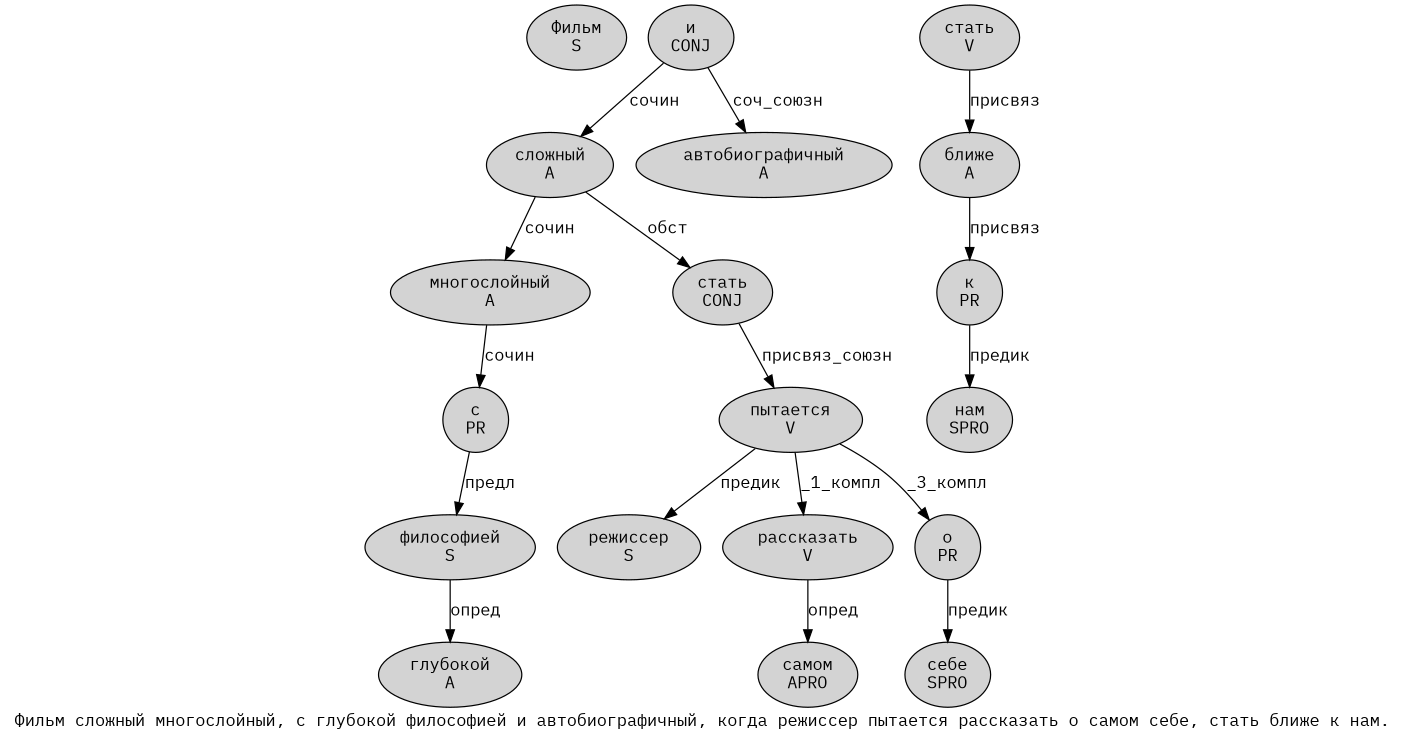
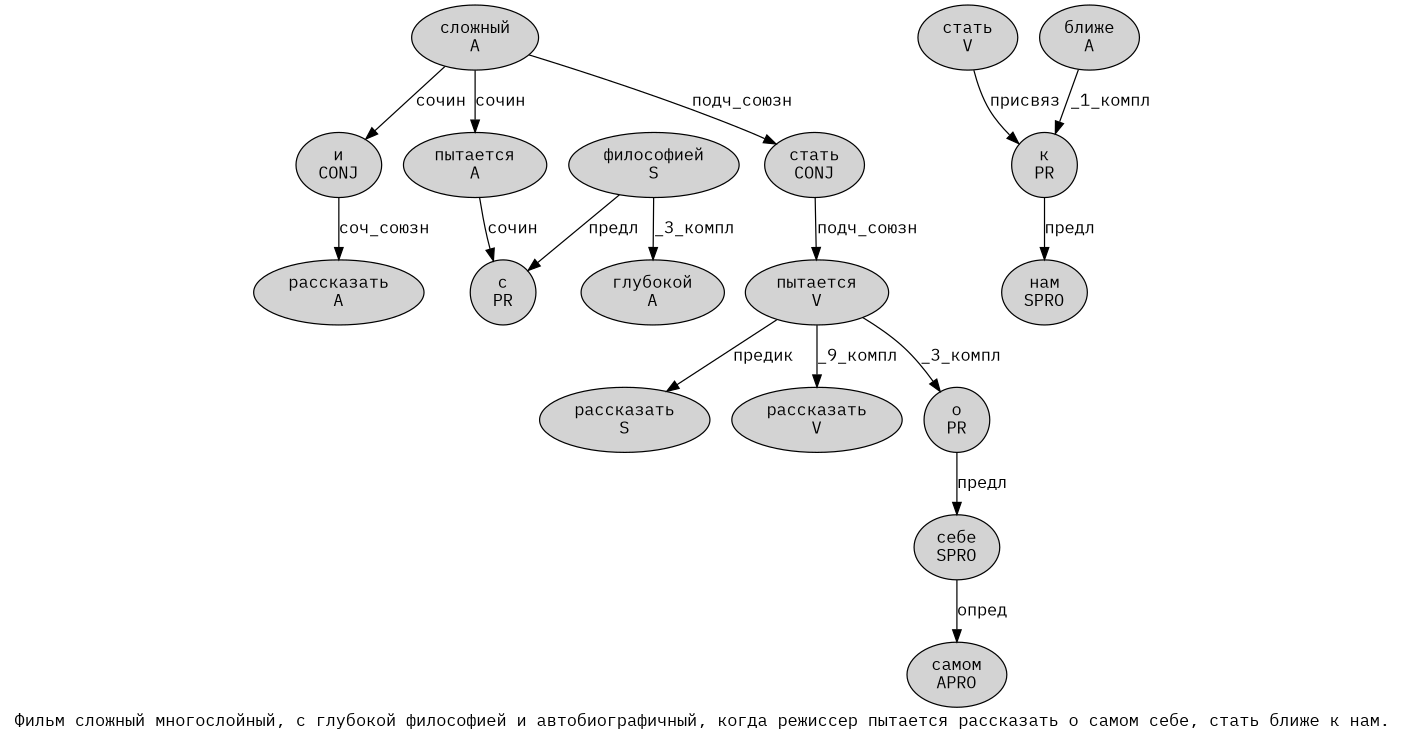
node "Фильм S": removed
edge "стать V" -> "ближе A": now "стать V" -> "к PR"
edge "и CONJ" -> "сложный A": reversed
node "автобиографичный A": label "автобиографичный A" -> "рассказать A"
edge "сложный A" -> "стать CONJ": label "обст" -> "подч_союзн"
edge "ближе A" -> "к PR": label "присвяз" -> "_1_компл"
node "многослойный A": label "многослойный A" -> "пытается A"
edge "стать CONJ" -> "пытается V": label "присвяз_союзн" -> "подч_союзн"
edge "к PR" -> "нам SPRO": label "предик" -> "предл"
edge "с PR" -> "философией S": reversed
edge "пытается V" -> "рассказать V": label "_1_компл" -> "_9_компл"
node "режиссер S": label "режиссер S" -> "рассказать S"
edge "рассказать V" -> "самом APRO": now "себе SPRO" -> "самом APRO"
edge "философией S" -> "глубокой A": label "опред" -> "_3_компл"
edge "о PR" -> "себе SPRO": label "предик" -> "предл"
